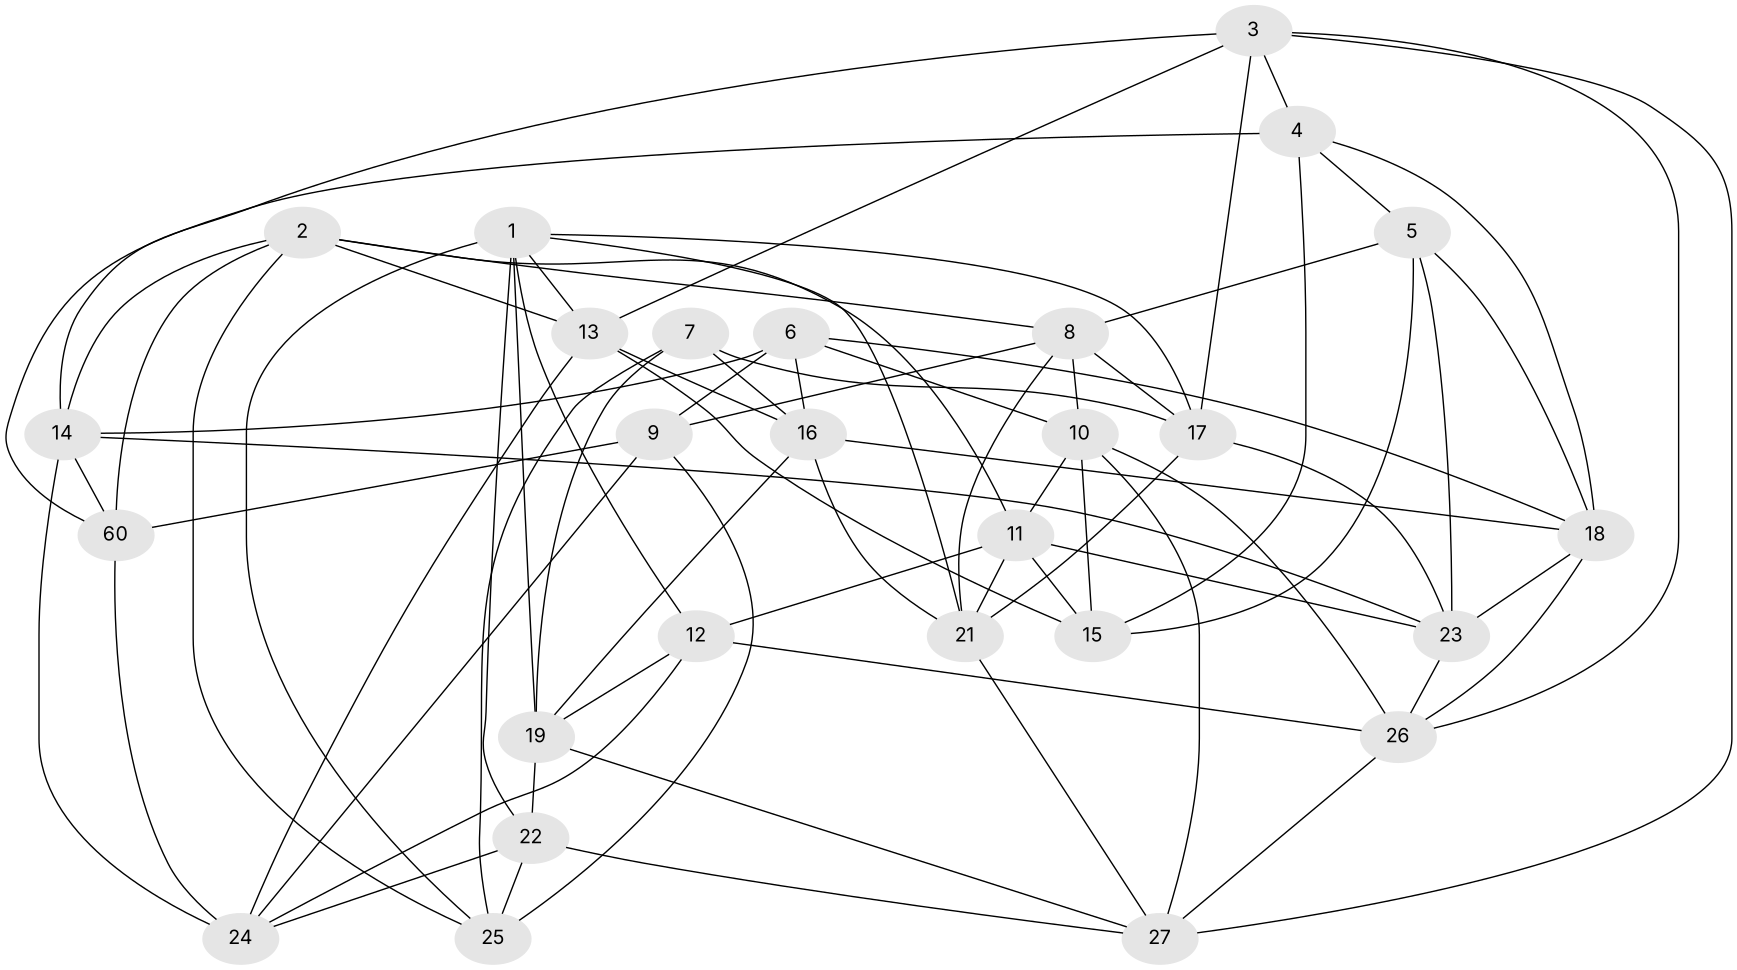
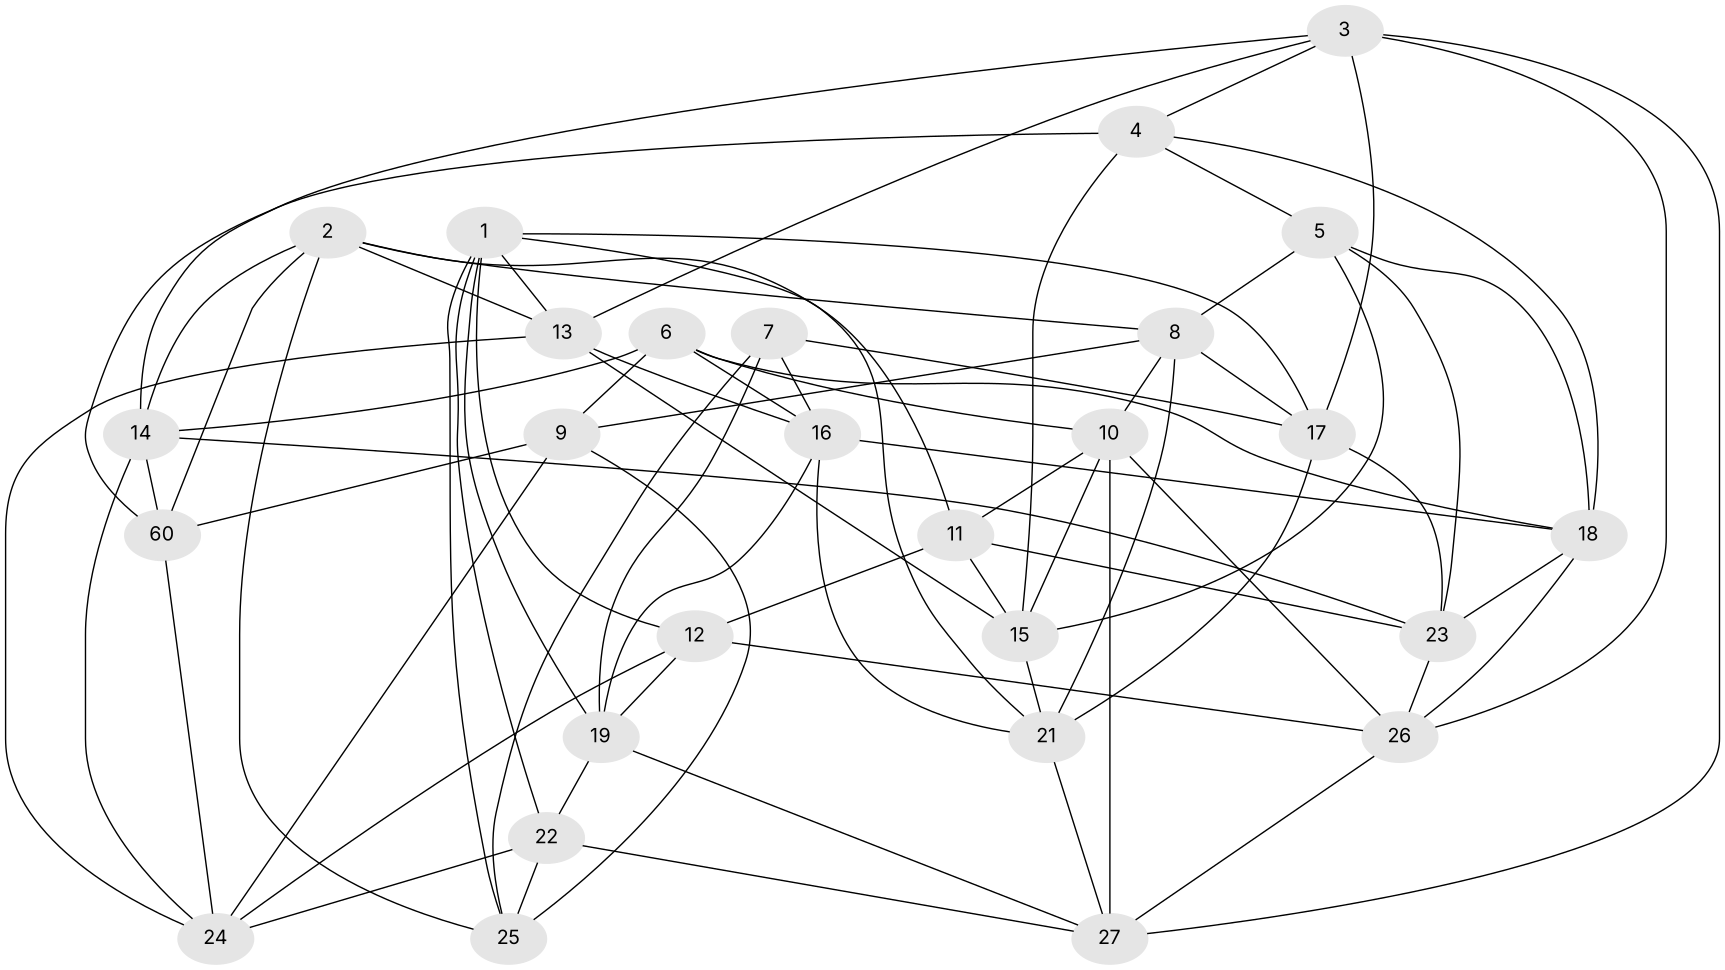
edge "11" -- "21": now "15" -- "21"
